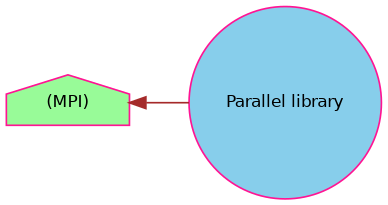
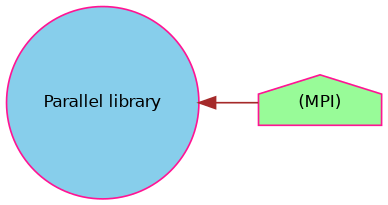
edge "Parallel library" -> "(MPI)": reversed
